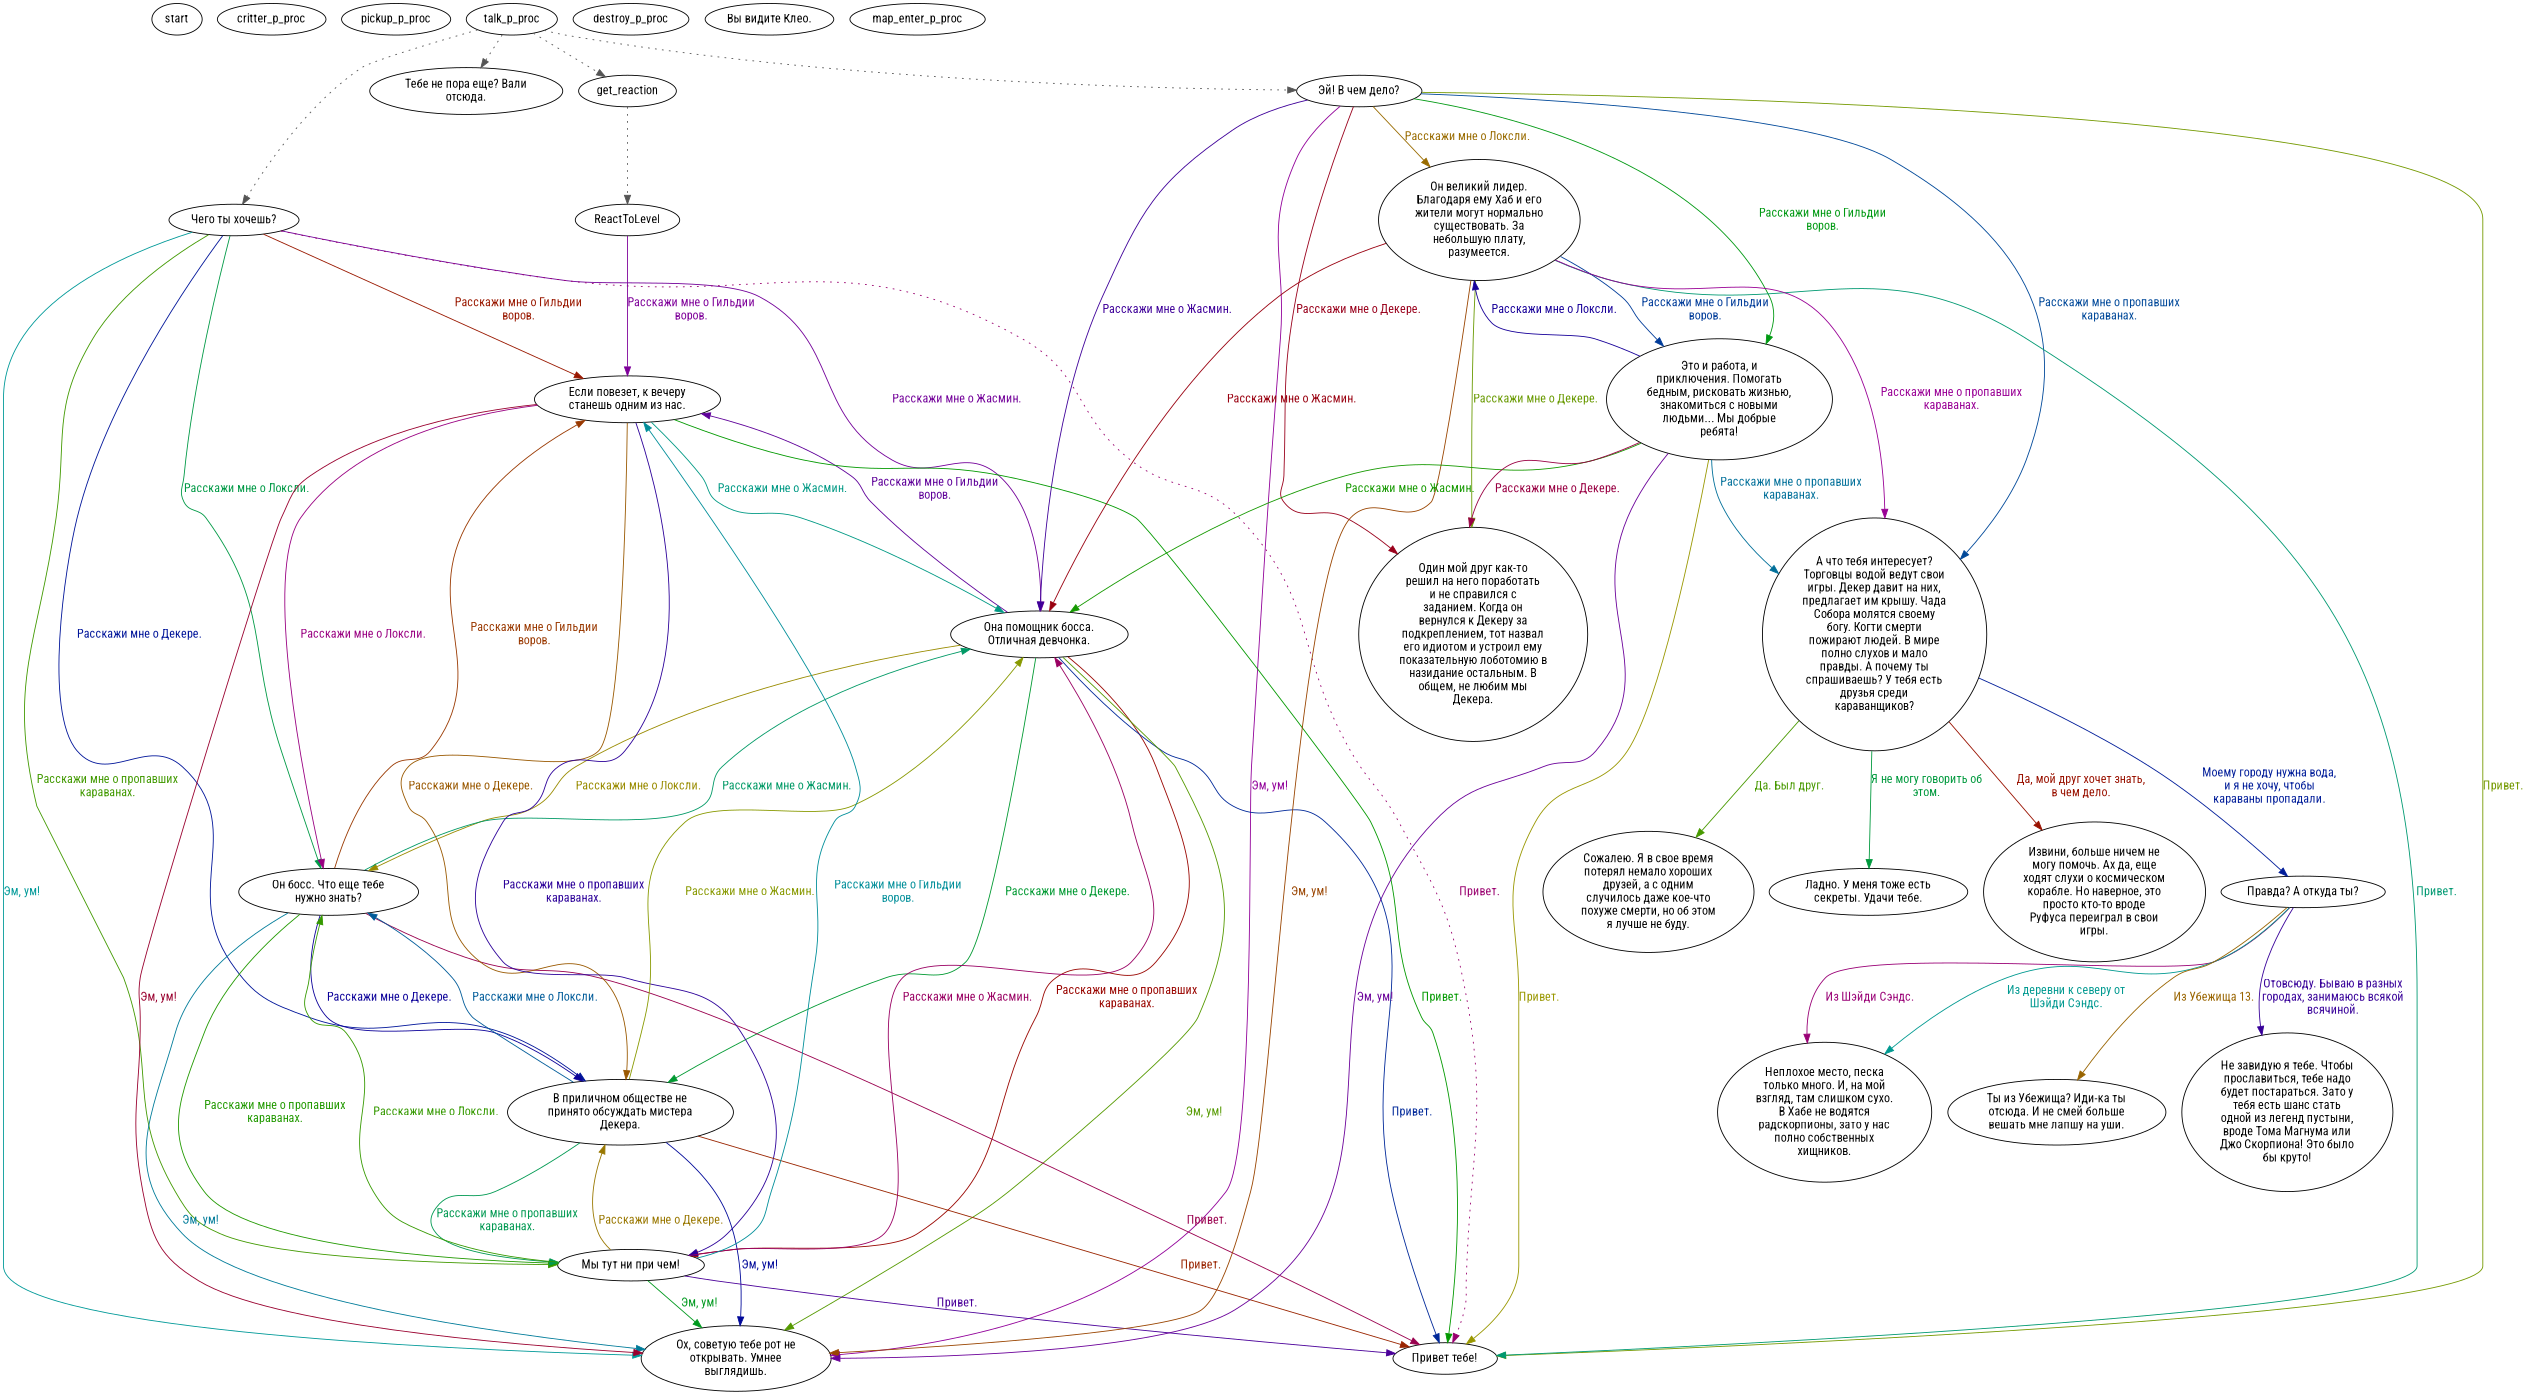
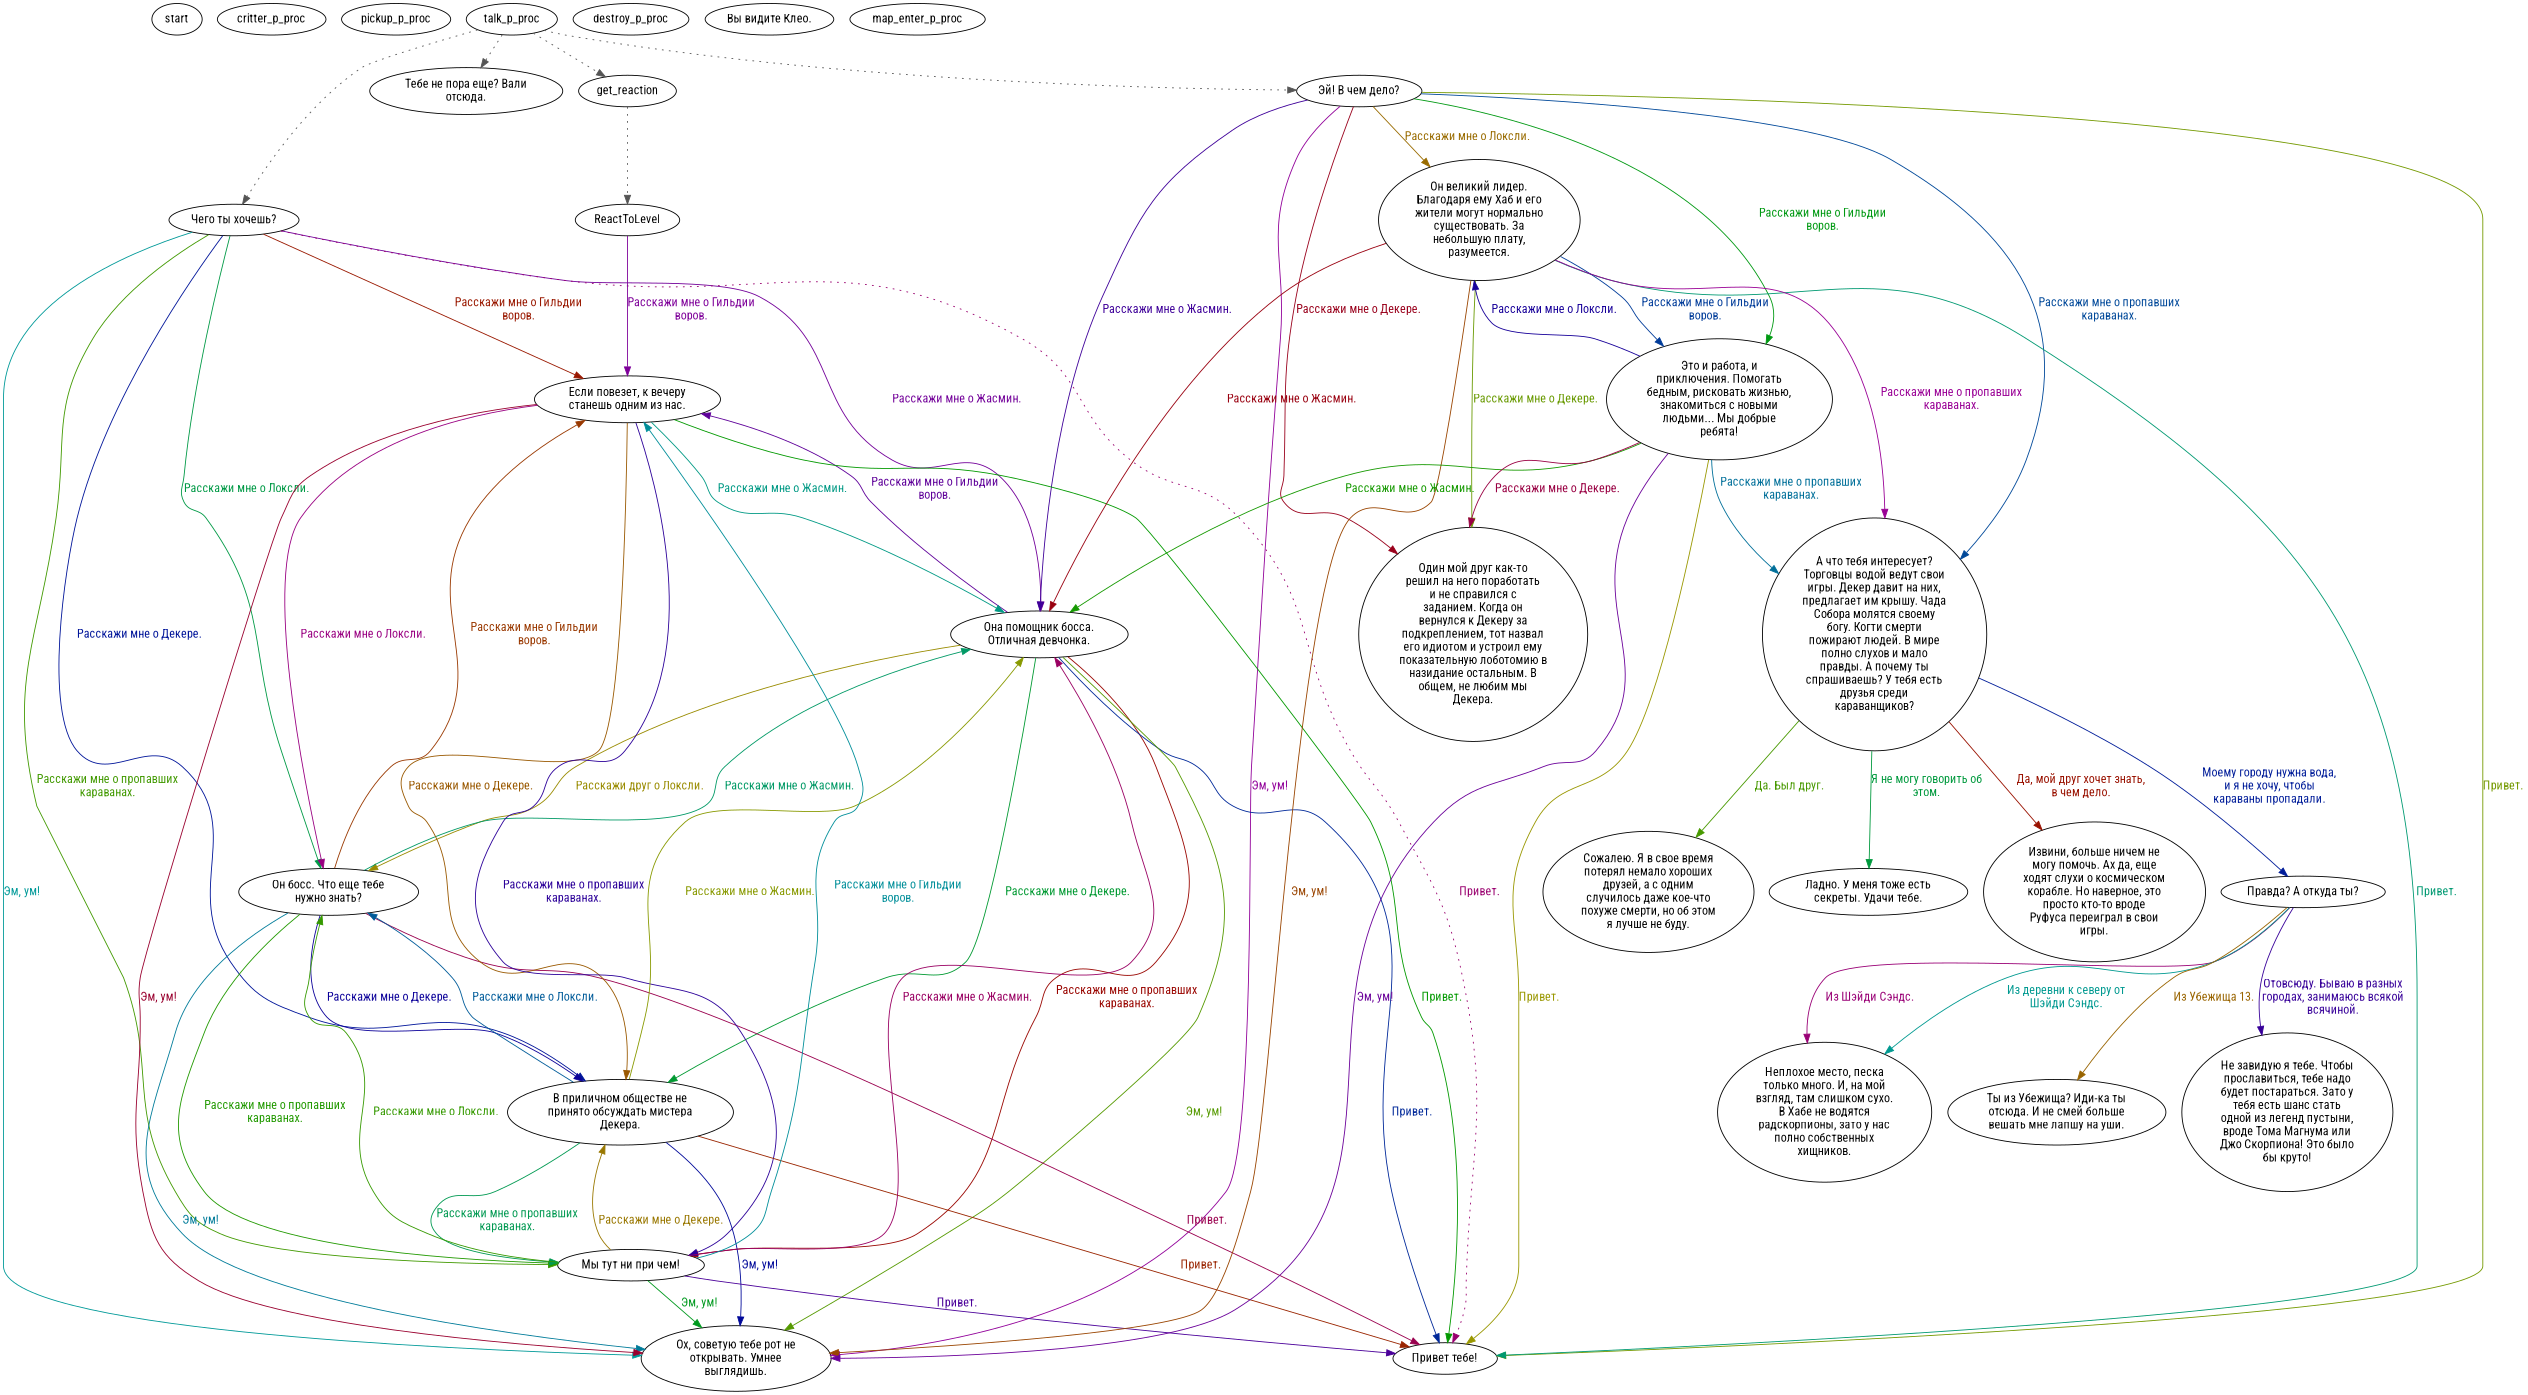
edge "Она помощник босса. Отличная девчонка." -> "Он босс. Что еще тебе нужно знать?": label "Расскажи мне о Локсли." -> "Расскажи друг о Локсли."
